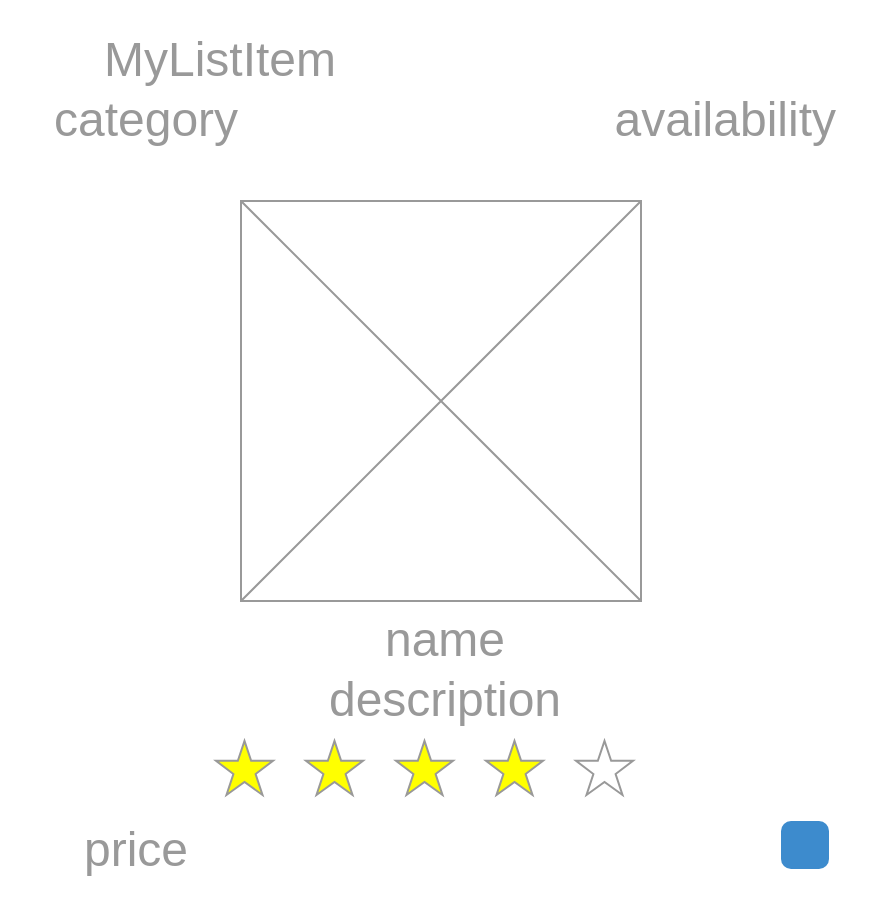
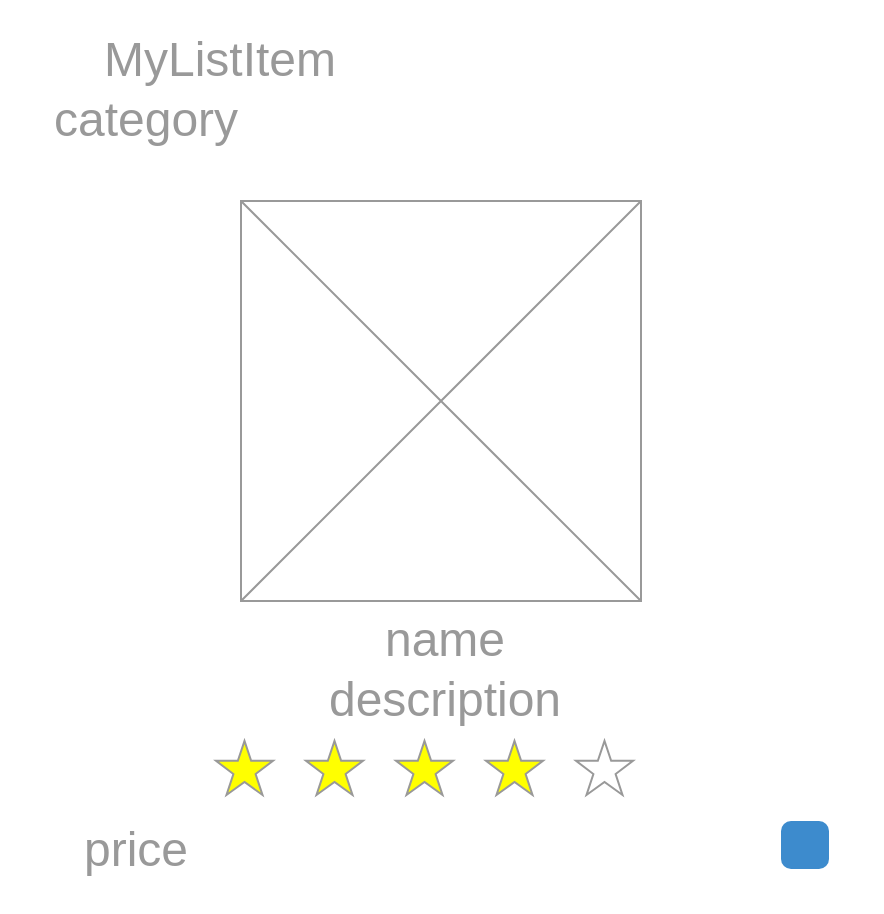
node "availability": removed
